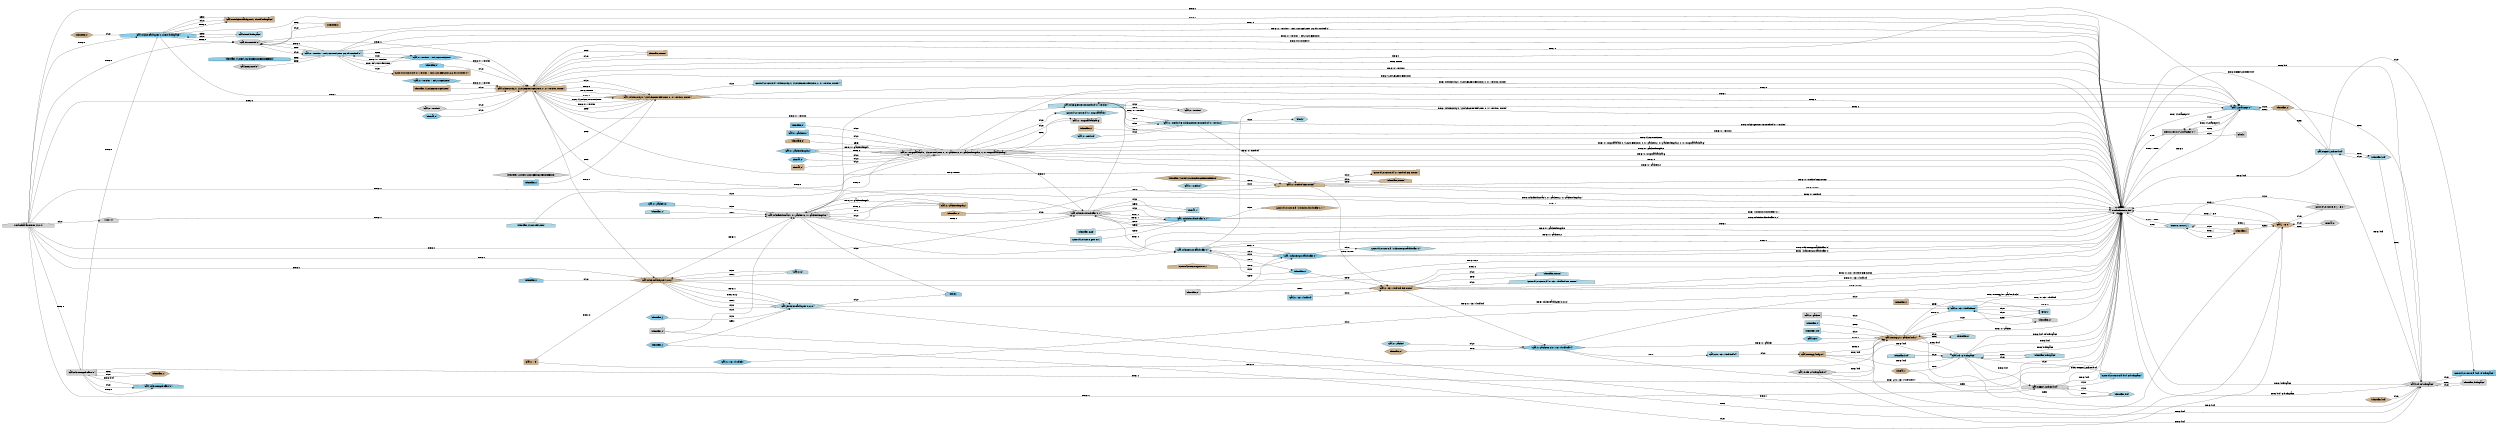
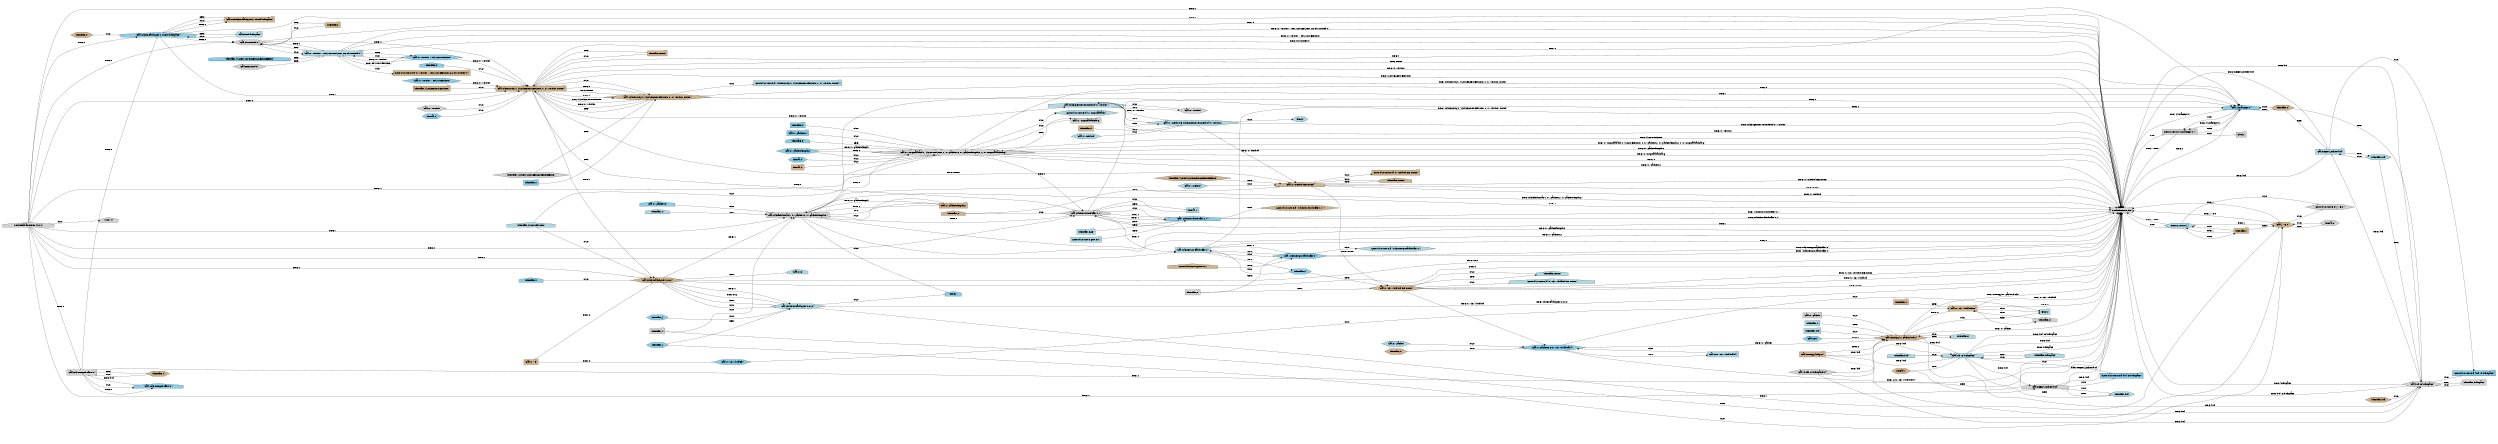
node "(Identifier,p)": fillcolor tan -> skyblue
edge "1000147" -> "(Call,ssl3_finish_mac(s, s->packet+2, s->packet_length-2))": now "(MethodParameterIn,SSL *s)" -> "(Call,ssl3_finish_mac(s, s->packet+2, s->packet_length-2))"
edge "(Call,n+2)" -> "(Call,ssl23_read_bytes(s,n+2))": now "(Identifier,SSL2_VERSION)" -> "(Call,ssl23_read_bytes(s,n+2))"
node "(Call,s->s3->rbuf.buf)": removed
node "(Call,s->s3->rbuf.left=n)": fillcolor skyblue -> tan
edge "(Call,&(s->s3->rbuf.buf[0]))" -> "(Call,memcpy(buf,p,n))": now "(Call,&(s->s3->rbuf.buf[0]))" -> "(Call,s->packet= &(s->s3->rbuf.buf[0]))"
edge "(Call,n < 9)" -> "(Call,memcpy(s->packet,buf,n))": now "(Call,n < 9)" -> "(Call,s->s3->rbuf.left)"
